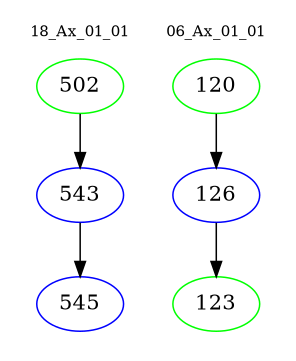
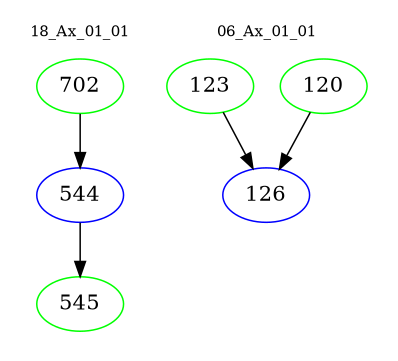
node "502": label "502" -> "702"
node "543": label "543" -> "544"
edge "126" -> "123": reversed
node "545": color blue -> green
